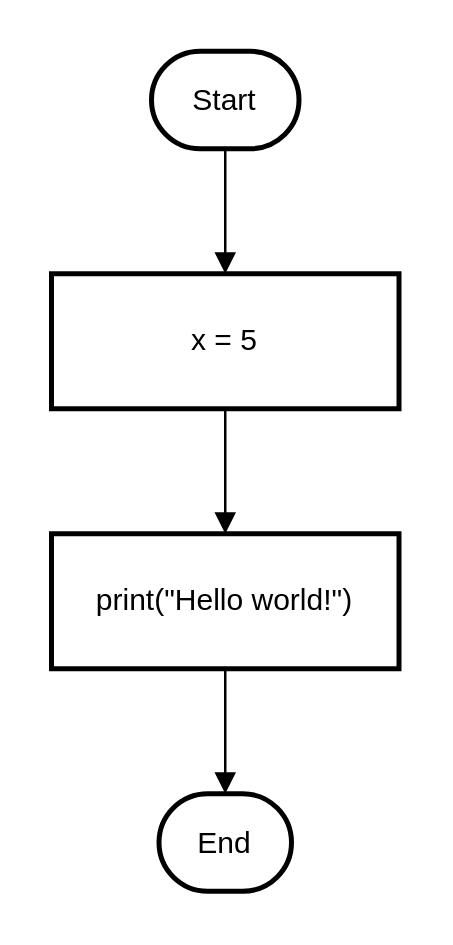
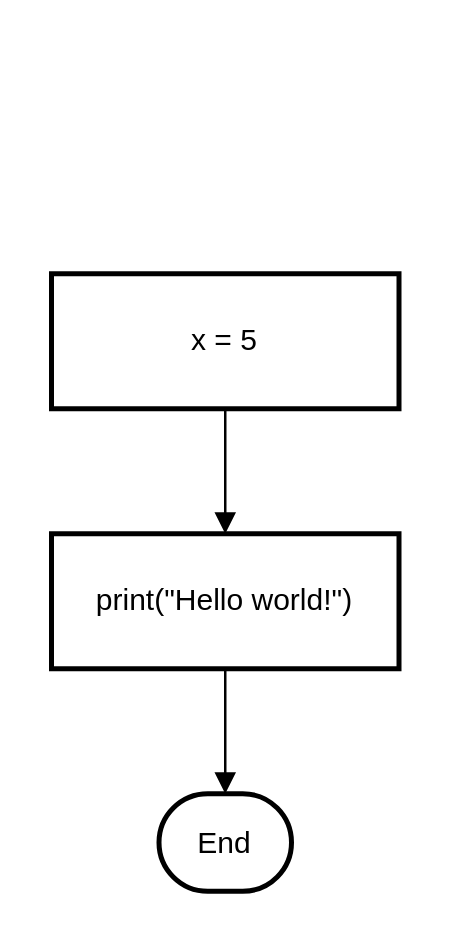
node "Start": removed
edge "Start" -> "x = 5": removed
